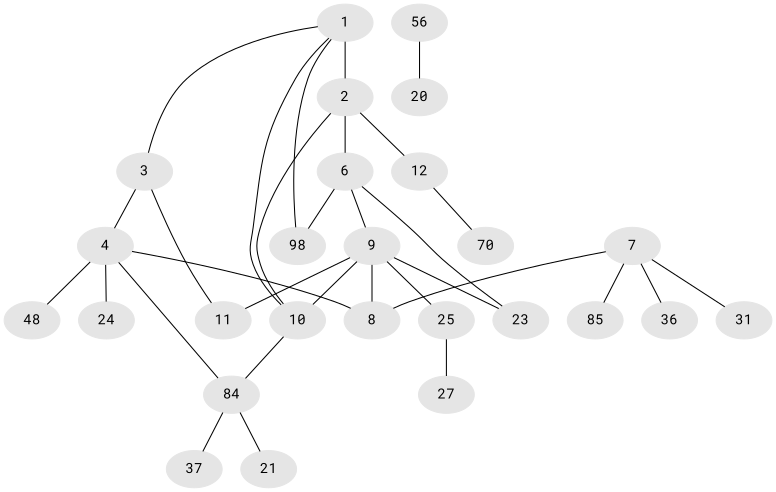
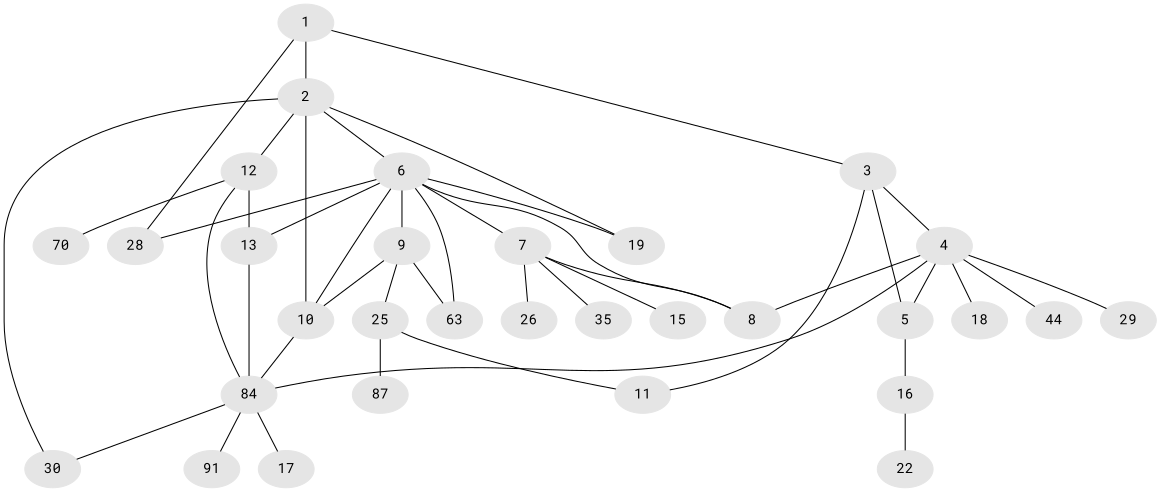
node "56": label "56" -> "16"
node "20": label "20" -> "22"
edge "1" -- "10": now "6" -- "10"
edge "6" -- "7": added
node "13": added
node "98": label "98" -> "28"
node "19": added
edge "12" -- "84": added
edge "9" -- "11": now "25" -- "11"
edge "9" -- "8": now "6" -- "8"
node "48": label "48" -> "18"
node "24": label "24" -> "44"
node "23": label "23" -> "63"
node "85": label "85" -> "15"
node "36": label "36" -> "26"
node "31": label "31" -> "35"
node "5": added
node "29": added
node "27": label "27" -> "87"
node "30": added
node "37": label "37" -> "17"
node "21": label "21" -> "91"
